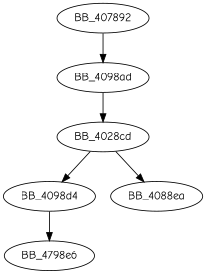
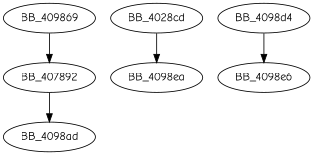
node "BB_409869": added
edge "BB_4098ad" -> "BB_4028cd": removed
edge "BB_4028cd" -> "BB_4098d4": removed
node "BB_4088ea": label "BB_4088ea" -> "BB_4098ea"
node "BB_4798e6": label "BB_4798e6" -> "BB_4098e6"
